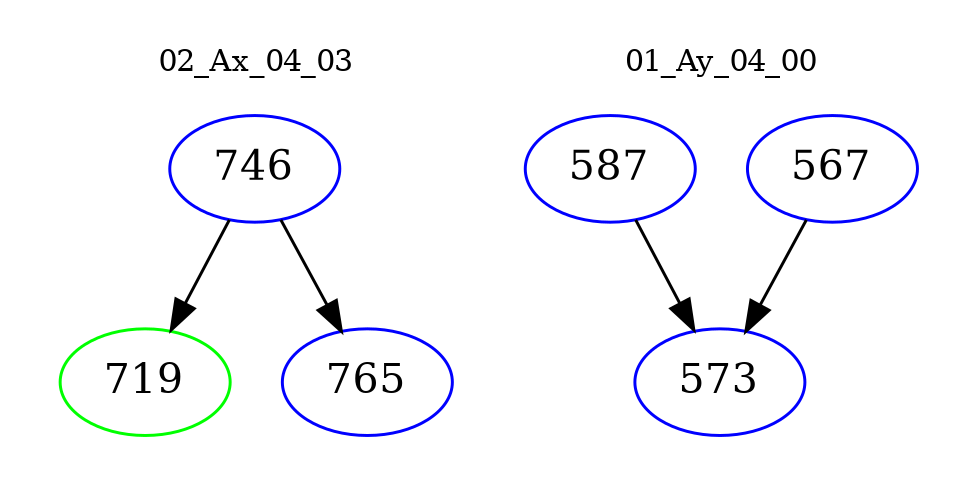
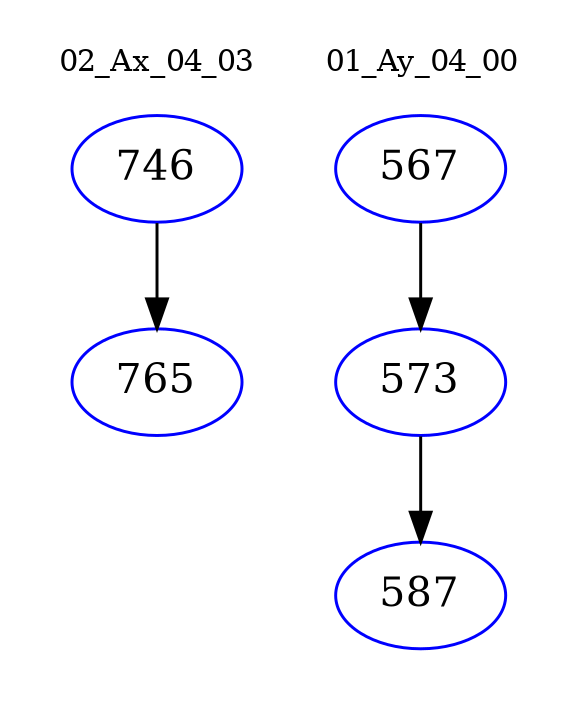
edge "587" -> "573": reversed
node "719": removed
